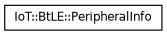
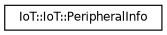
node "IoT::BtLE::PeripheralInfo": label "IoT::BtLE::PeripheralInfo" -> "IoT::IoT::PeripheralInfo"
